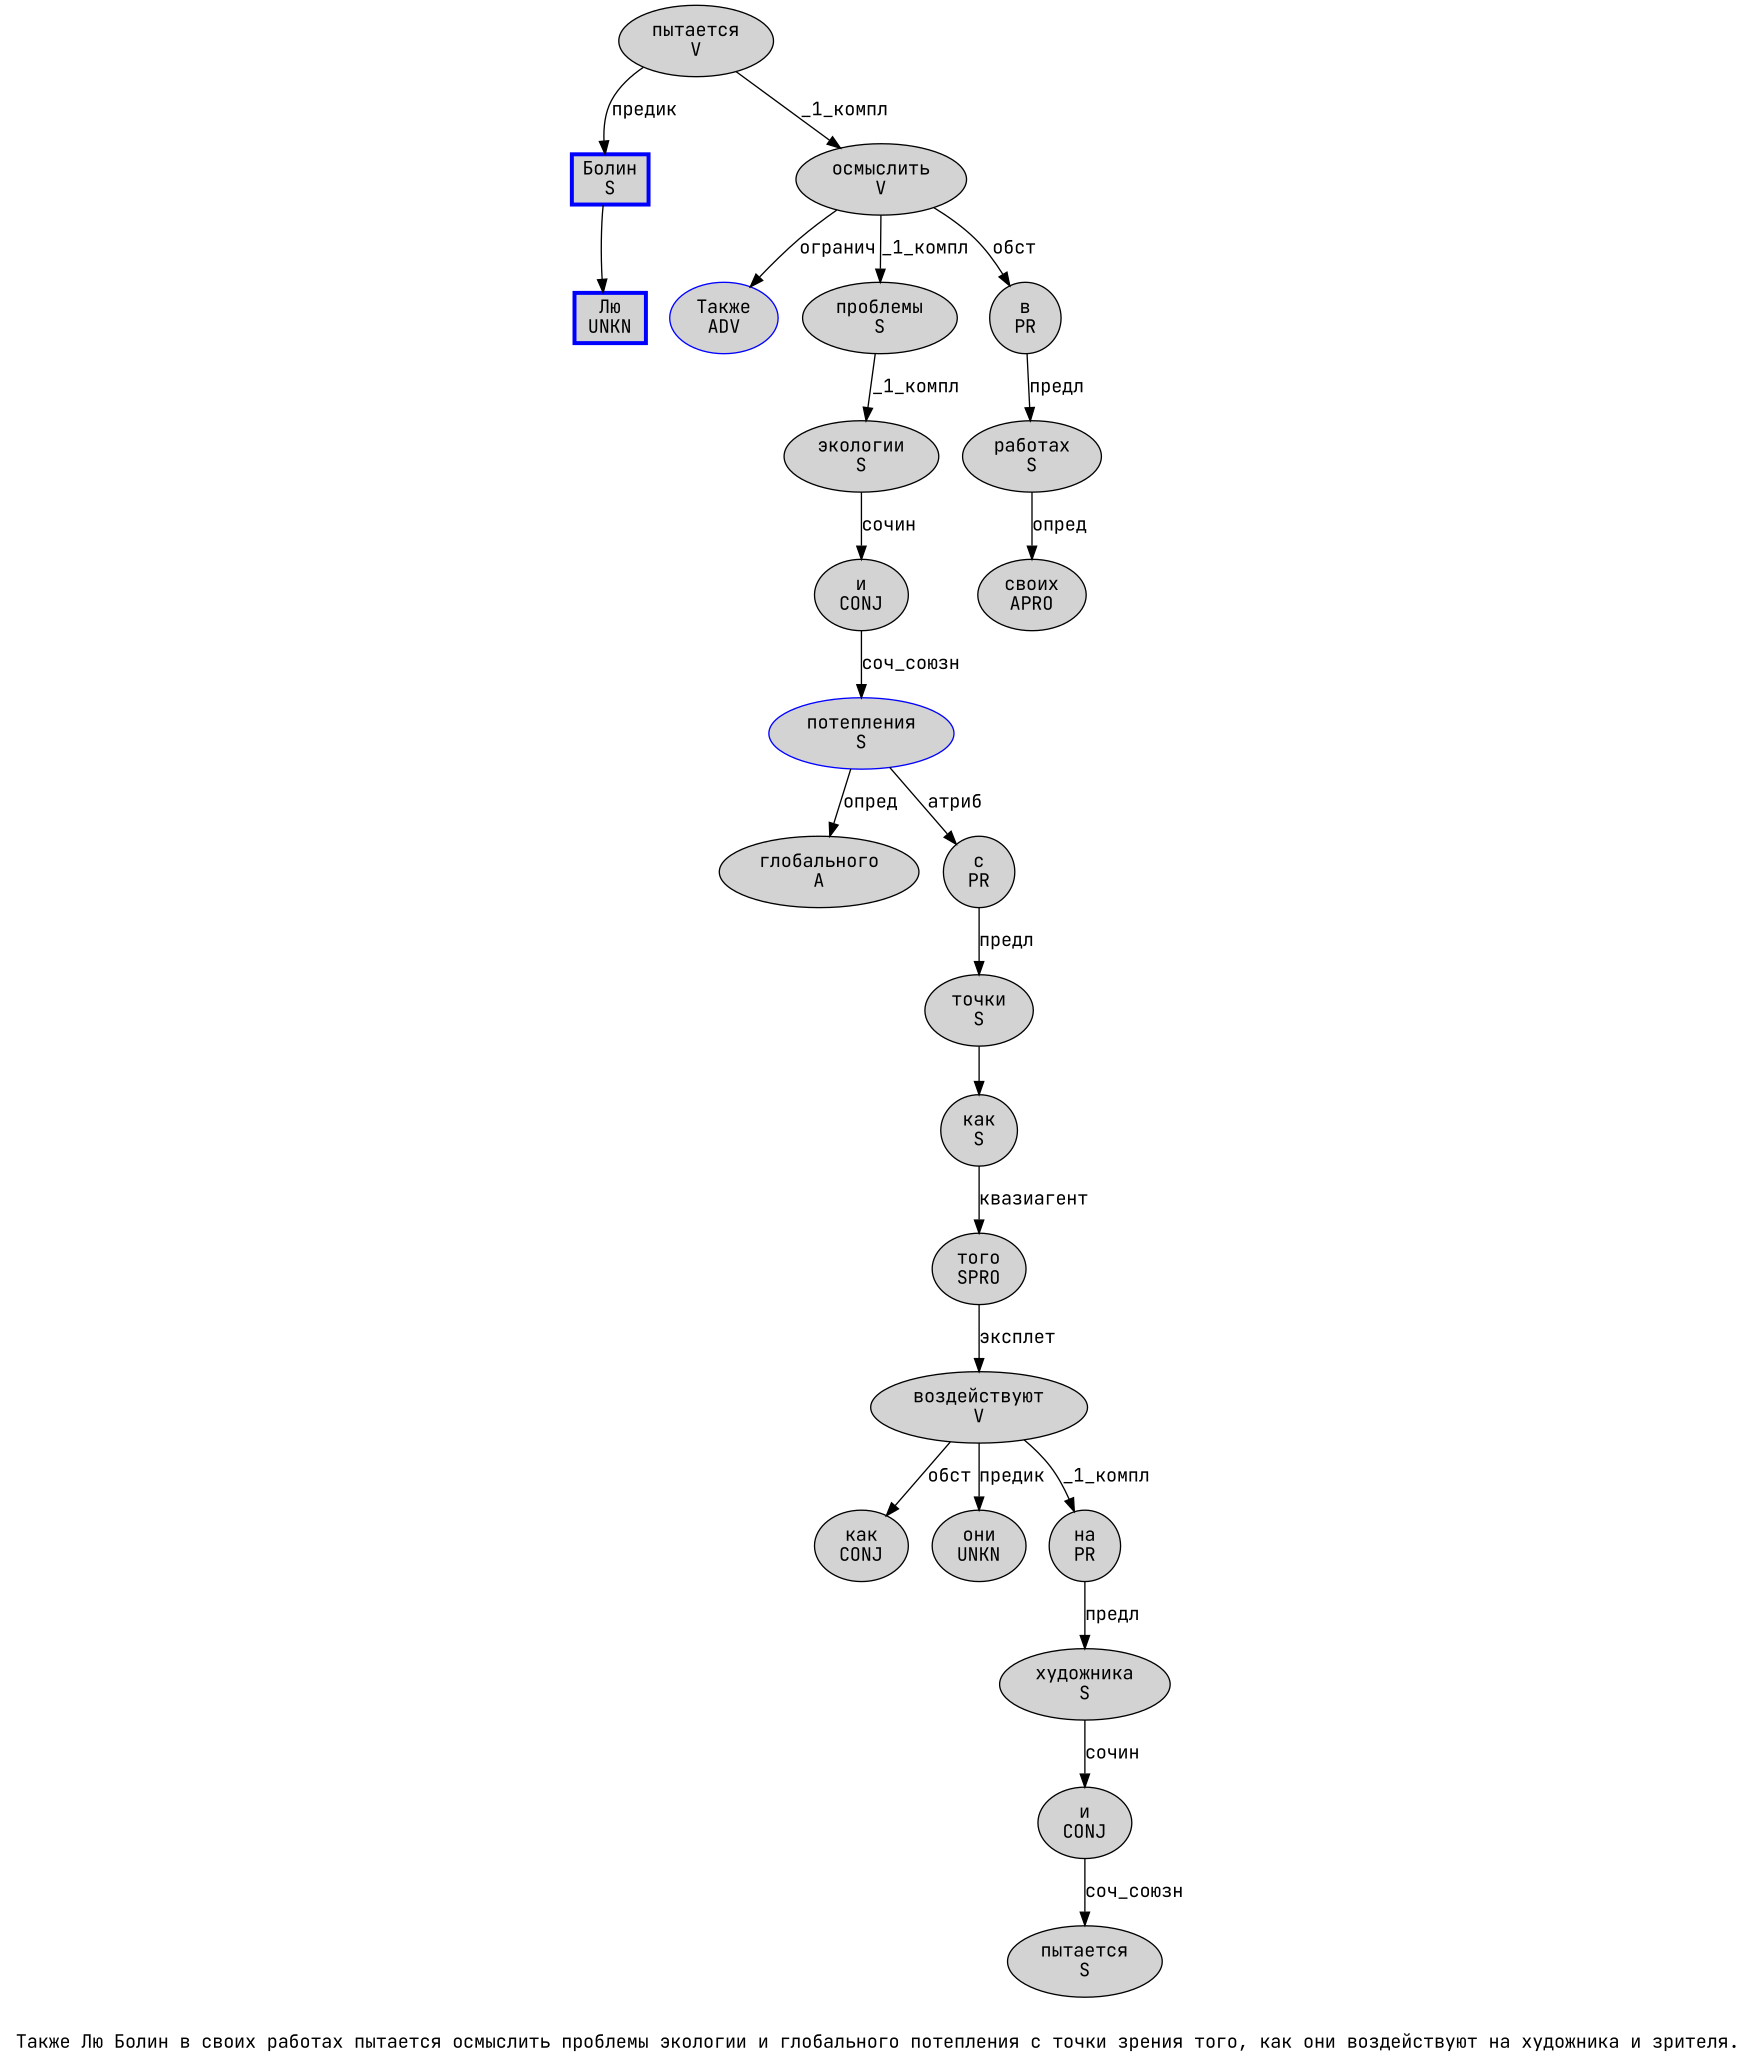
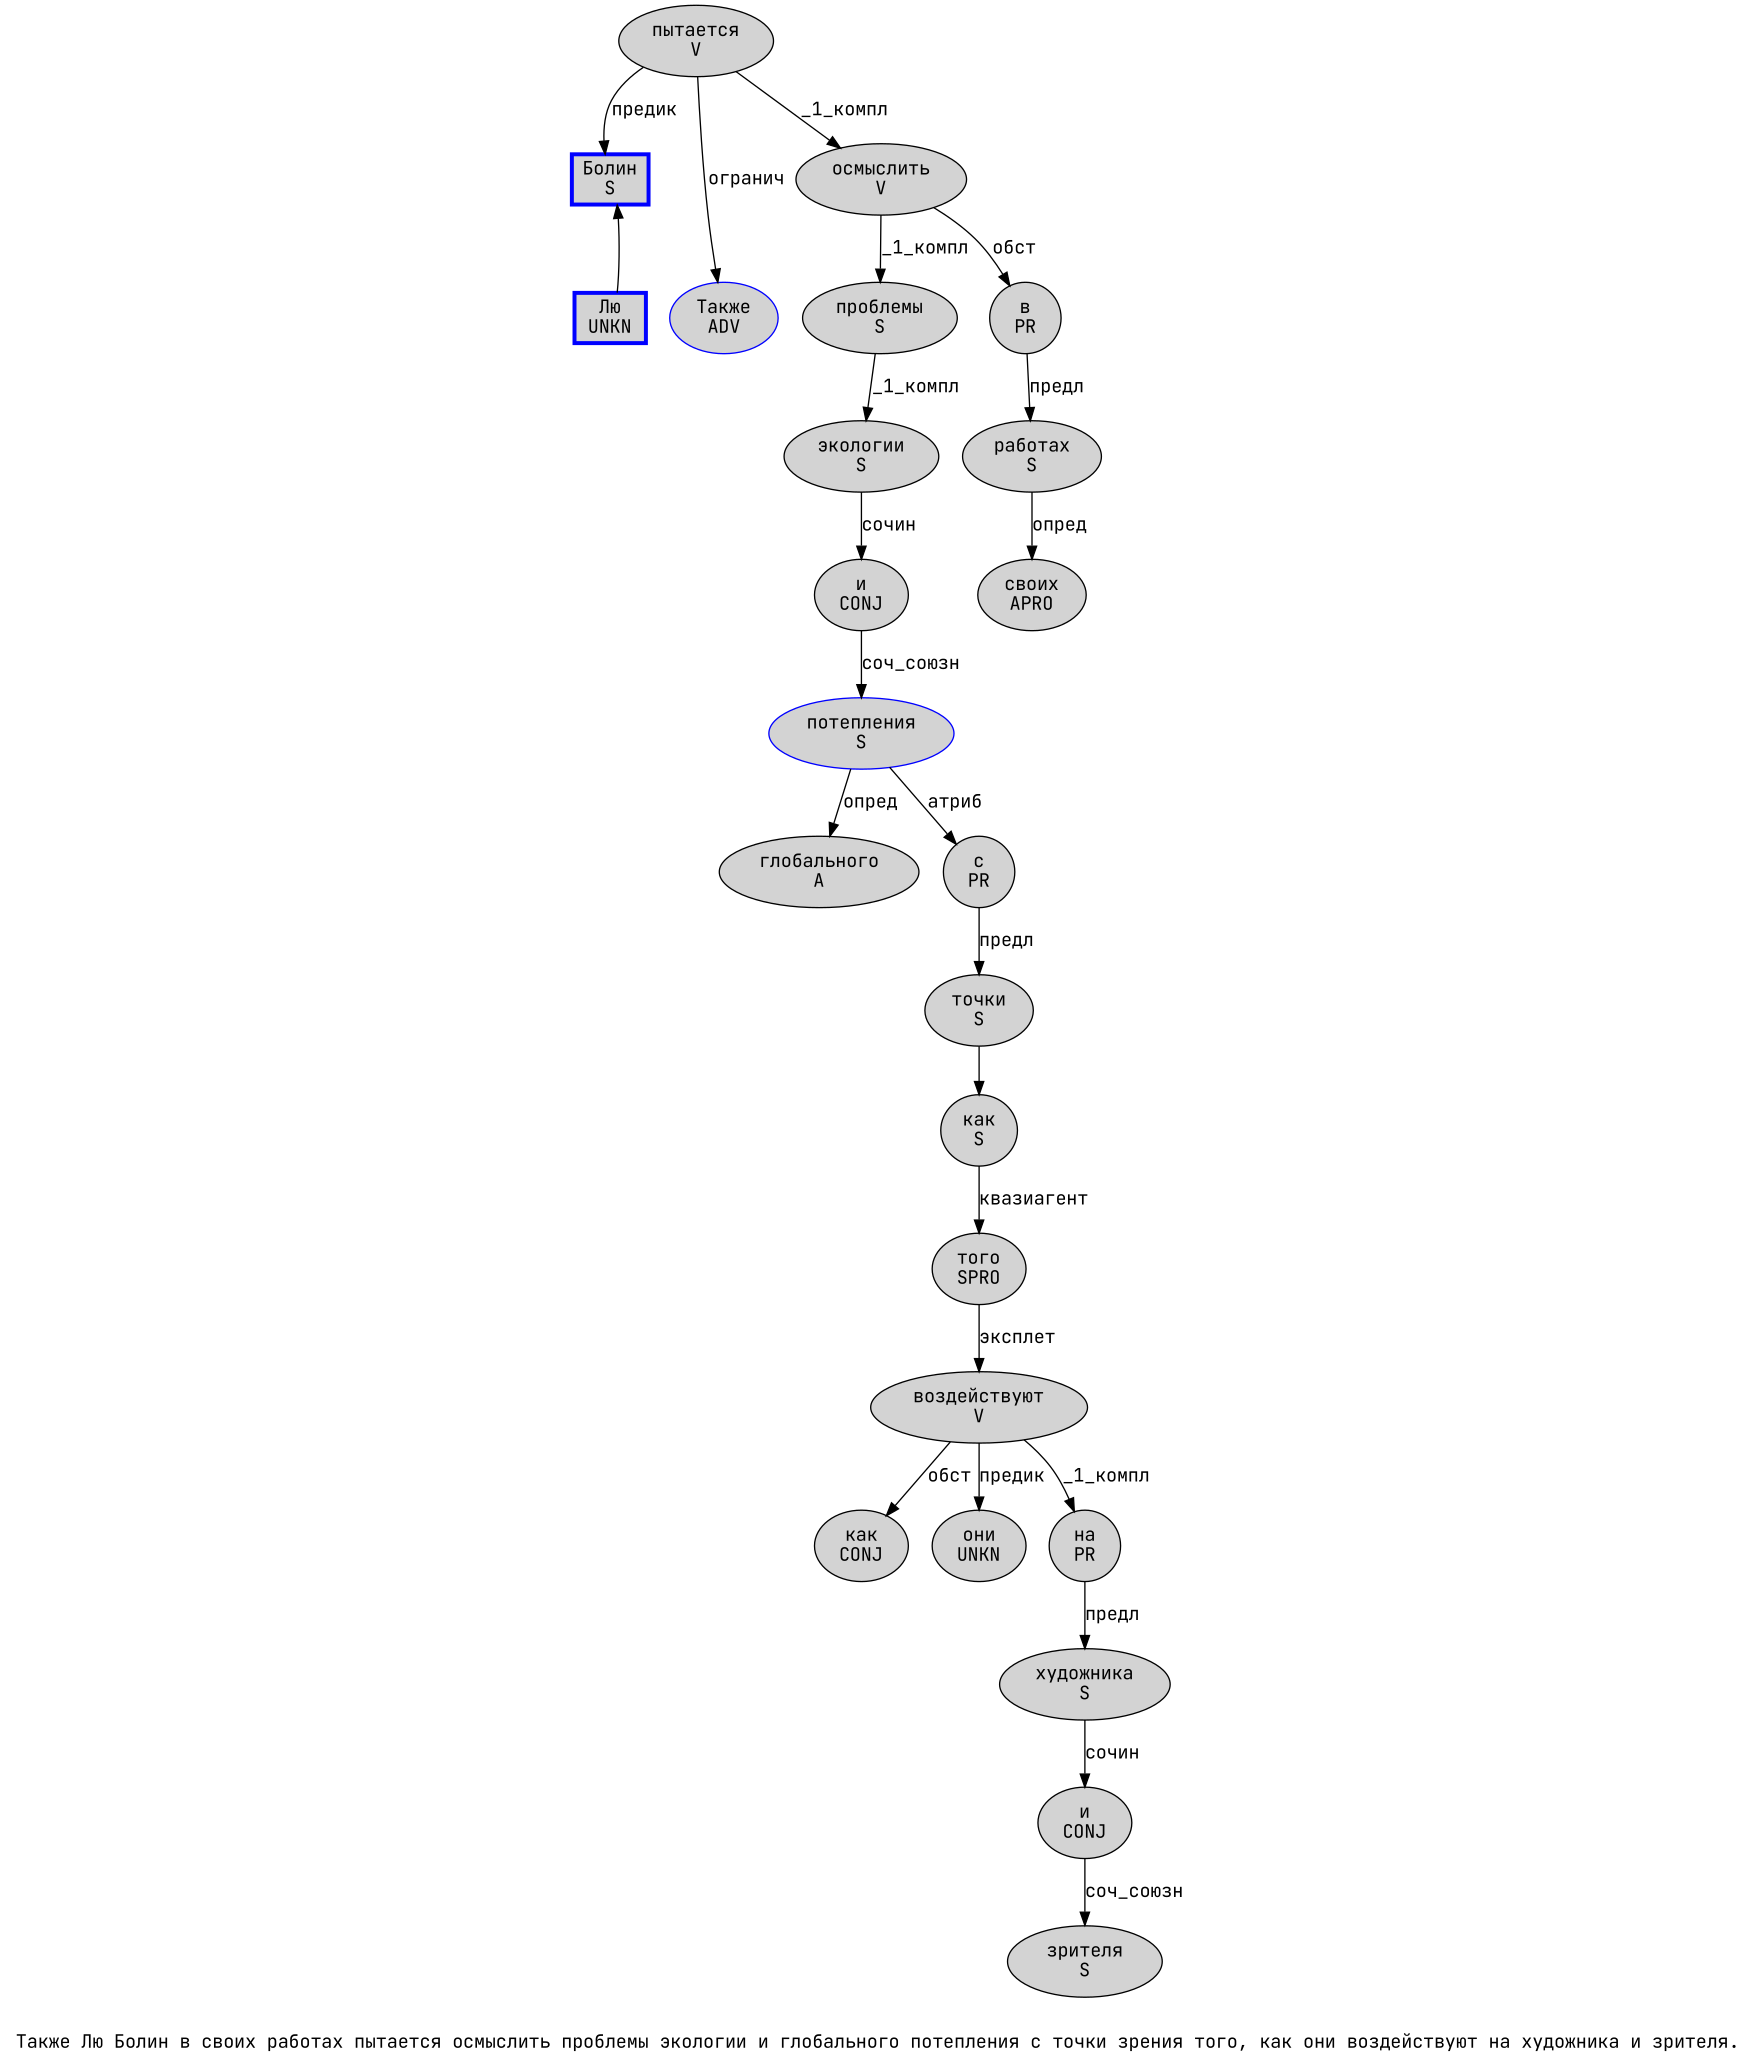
edge "осмыслить V" -> "Также ADV": now "пытается V" -> "Также ADV"
edge "Болин S" -> "Лю UNKN": reversed
node "пытается S": label "пытается S" -> "зрителя S"
